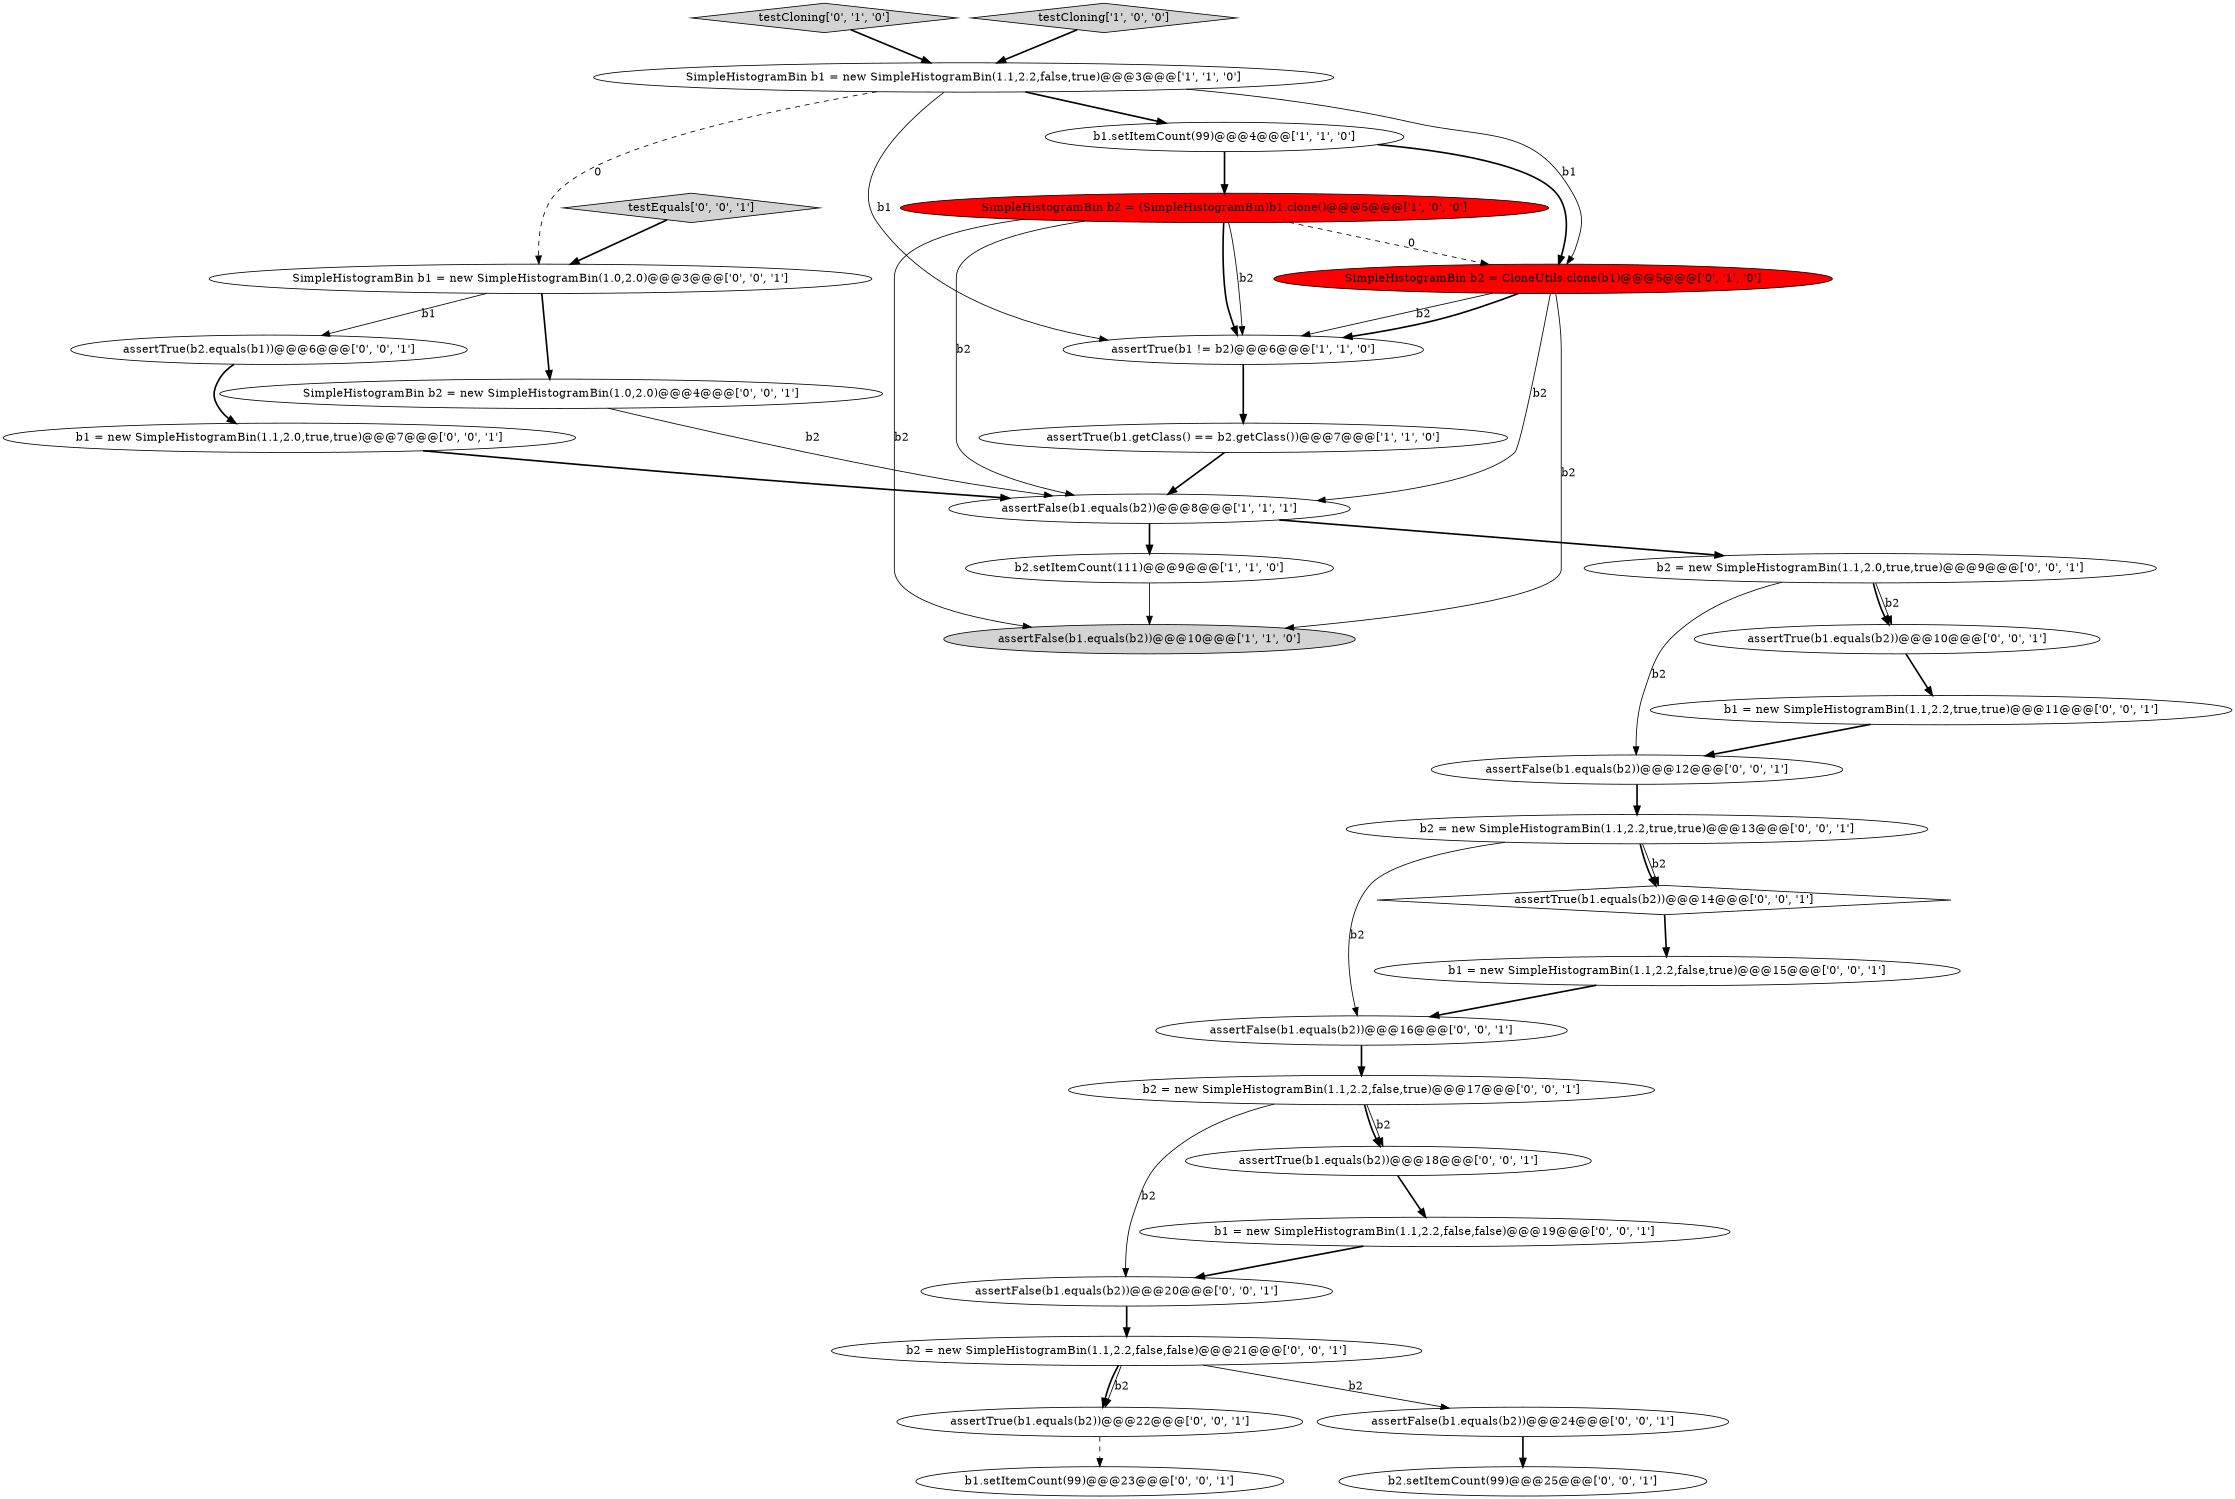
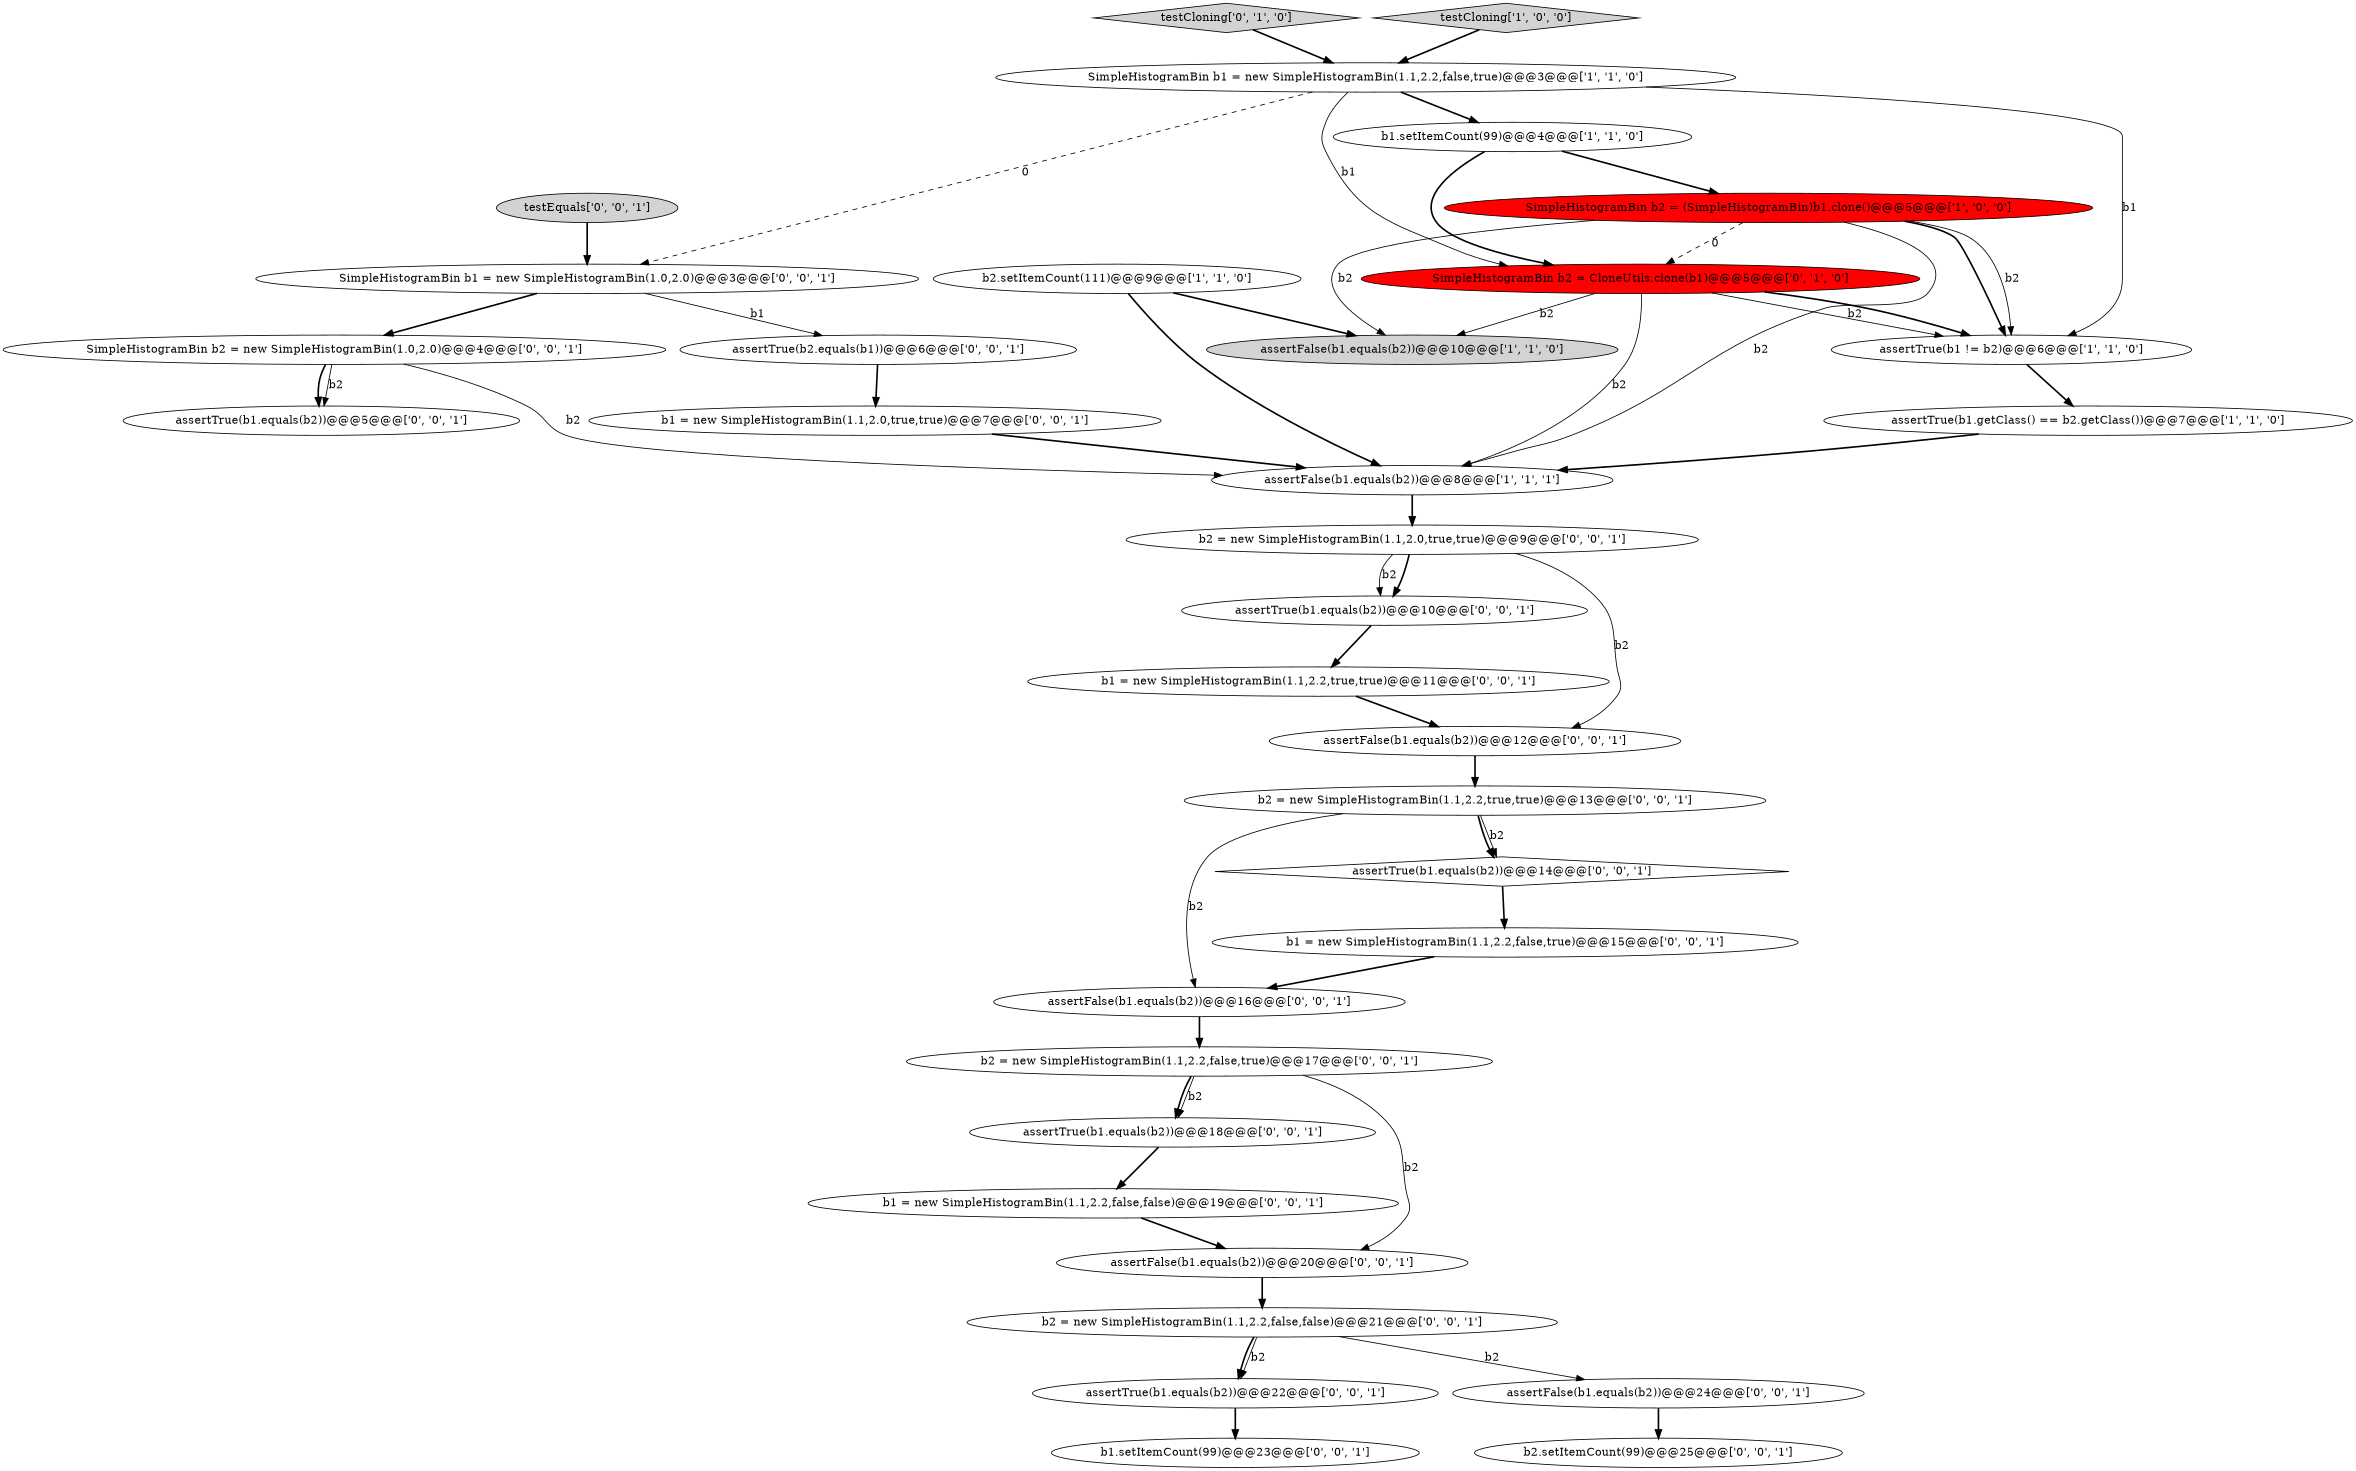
node "testEquals['0', '0', '1']": shape diamond -> ellipse
node "assertTrue(b1.equals(b2))@@@5@@@['0', '0', '1']": added
edge "assertFalse(b1.equals(b2))@@@8@@@['1', '1', '1']" -> "b2.setItemCount(111)@@@9@@@['1', '1', '0']": reversed
edge "b2.setItemCount(111)@@@9@@@['1', '1', '0']" -> "assertFalse(b1.equals(b2))@@@10@@@['1', '1', '0']": style solid -> bold
edge "assertTrue(b1.equals(b2))@@@22@@@['0', '0', '1']" -> "b1.setItemCount(99)@@@23@@@['0', '0', '1']": style dashed -> bold
